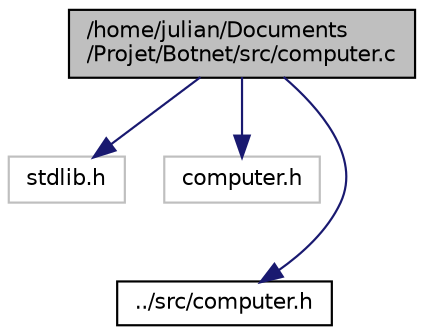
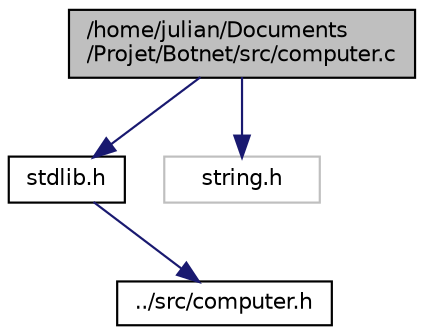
edge "/home/julian/Documents /Projet/Botnet/src/computer.c" -> "../src/computer.h": now "stdlib.h" -> "../src/computer.h"
node "stdlib.h": color grey75 -> black
node "computer.h": label "computer.h" -> "string.h"
